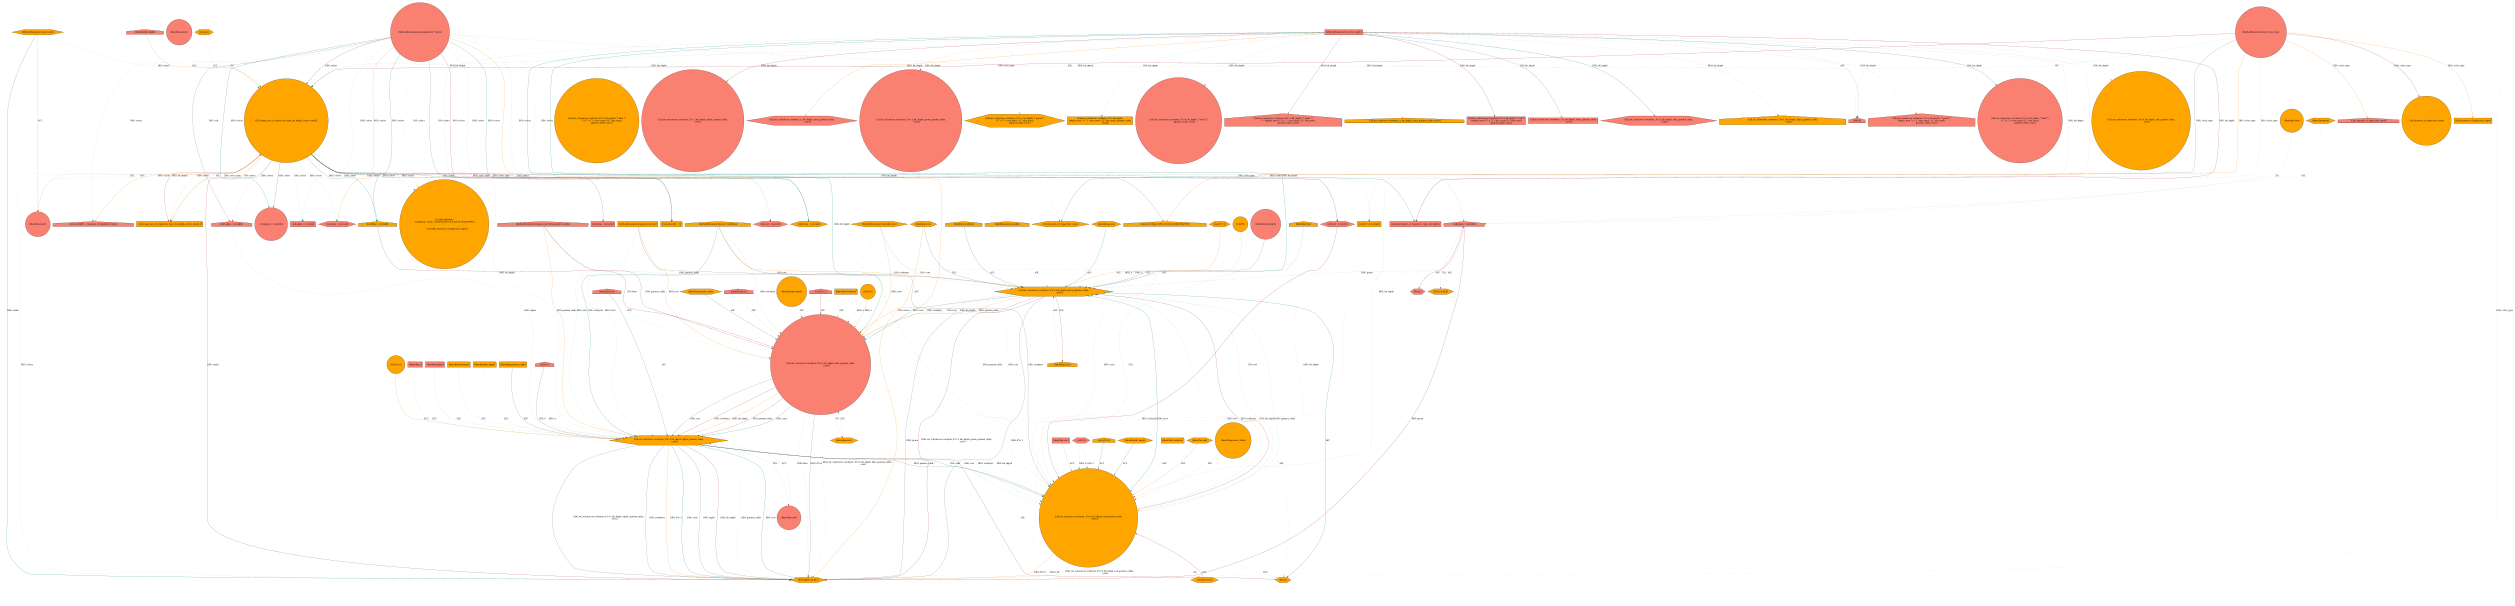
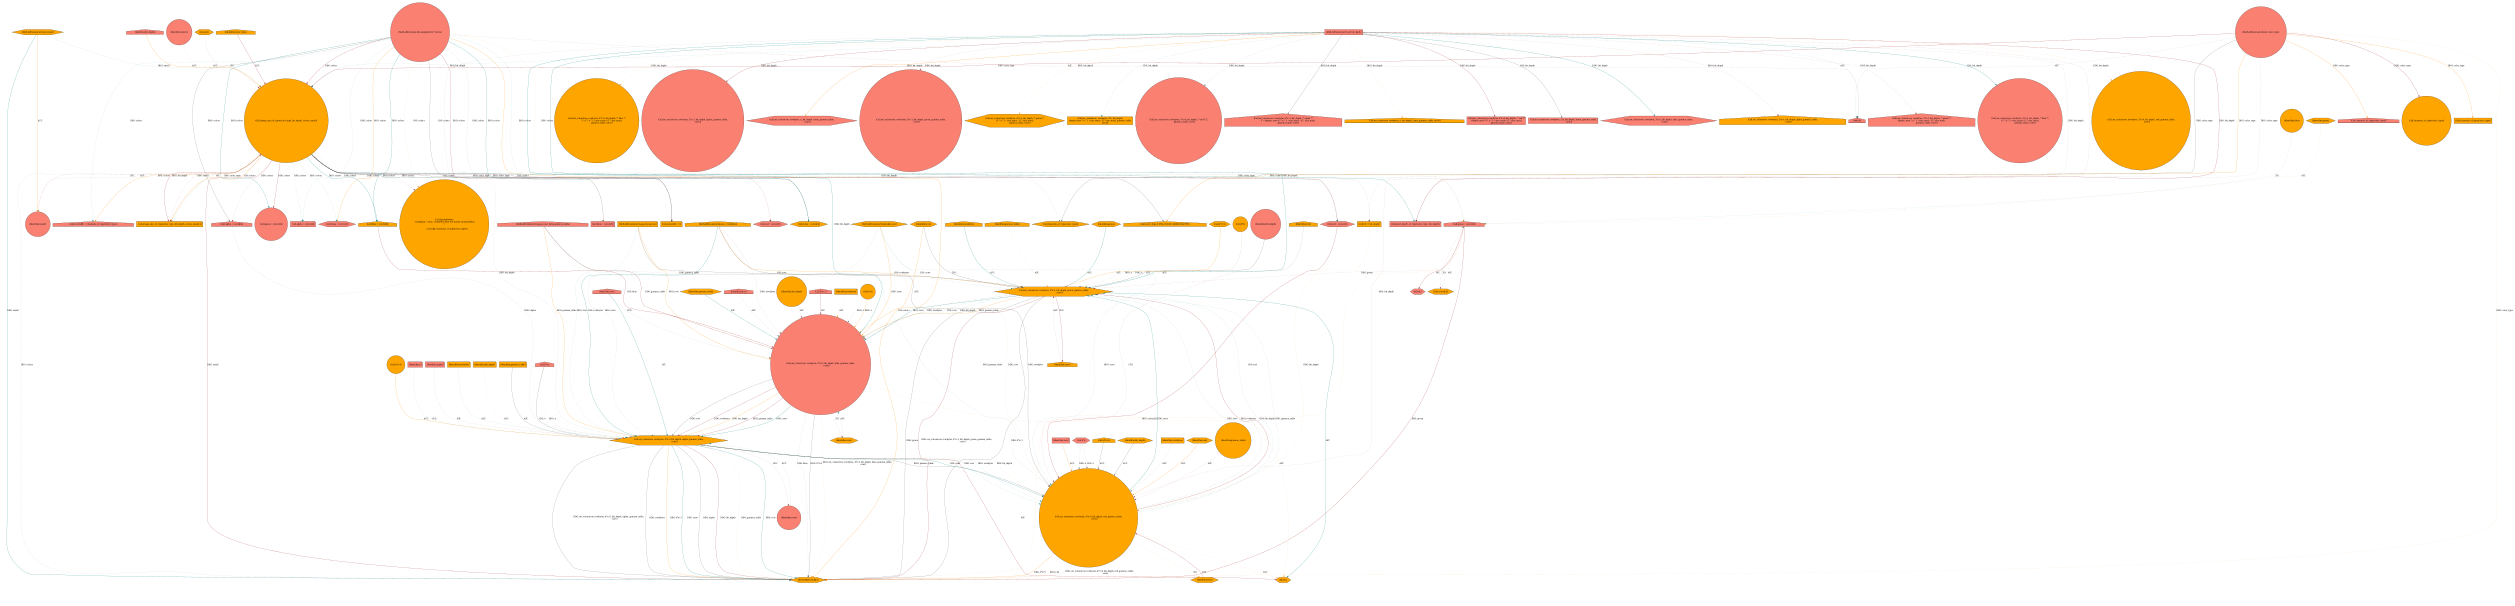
node "(Identifier,color_type)": added
edge "(MethodParameterIn,unsigned int *colors)" -> "(Call,alpha = colors[4])": label "DDG: red" -> "DDG: colors"
